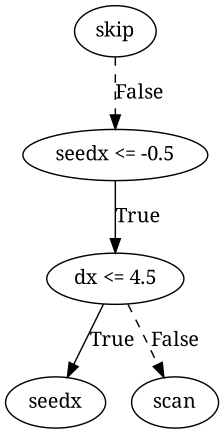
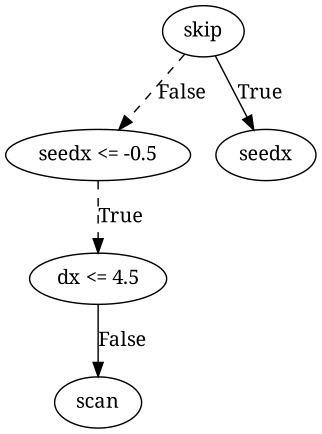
edge "seedx <= -0.5" -> "dx <= 4.5": style solid -> dashed
edge "dx <= 4.5" -> "seedx": now "skip" -> "seedx"
edge "dx <= 4.5" -> "scan": style dashed -> solid
